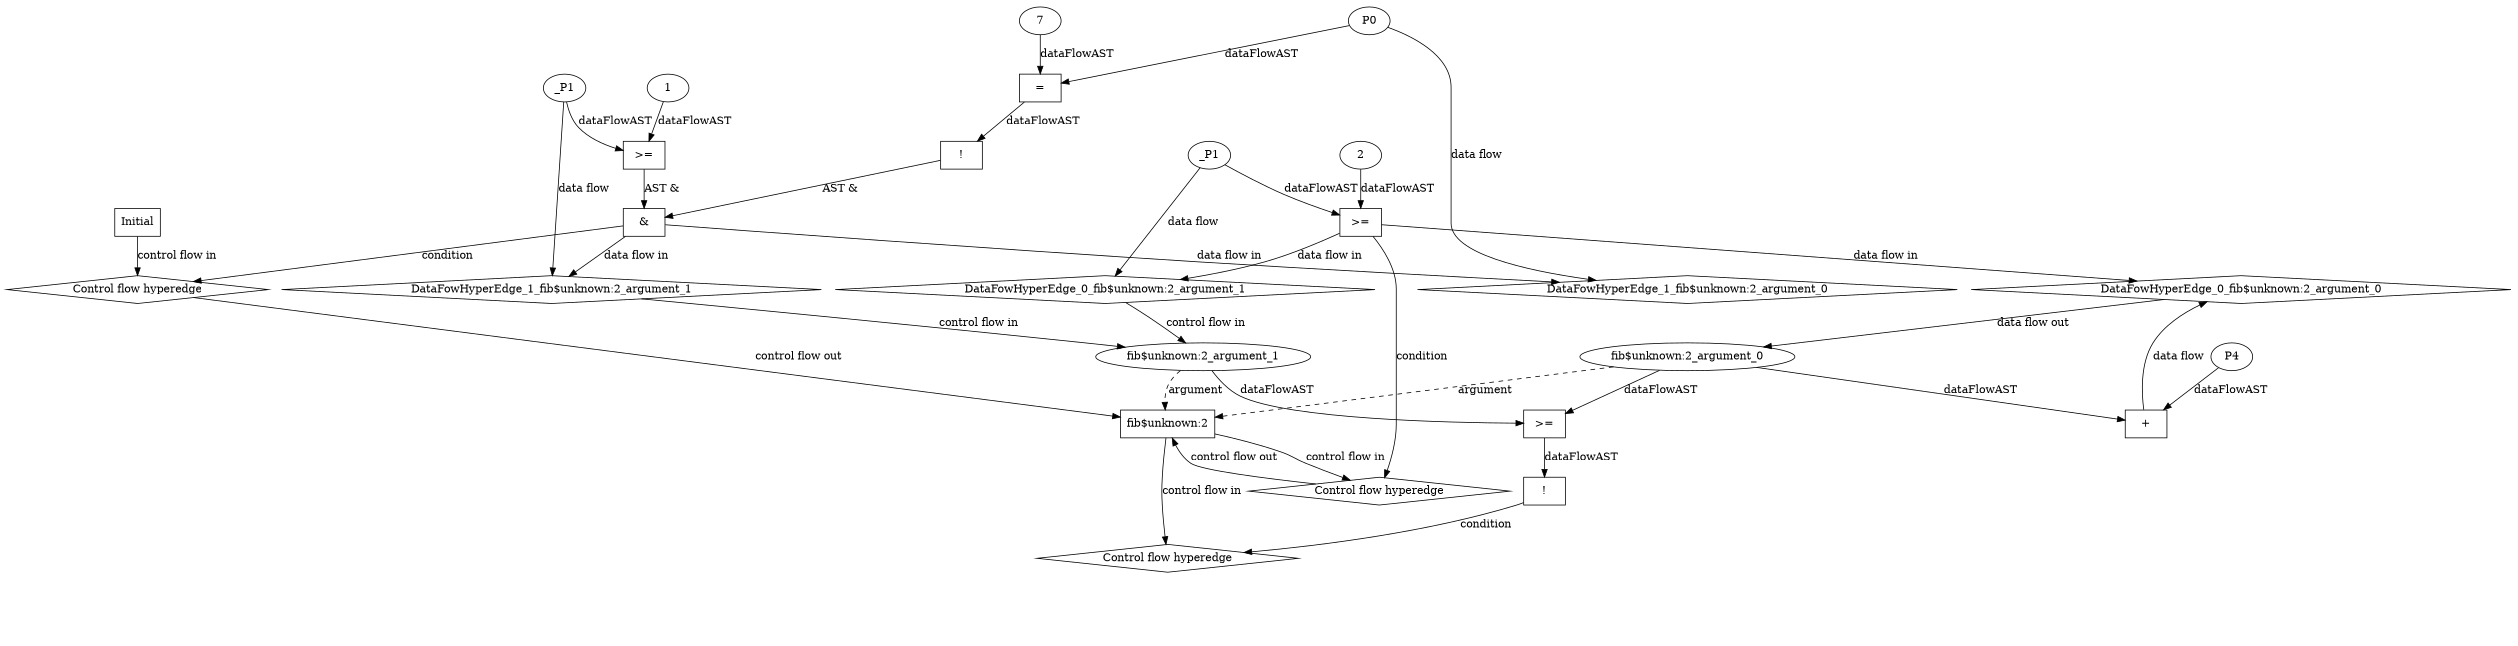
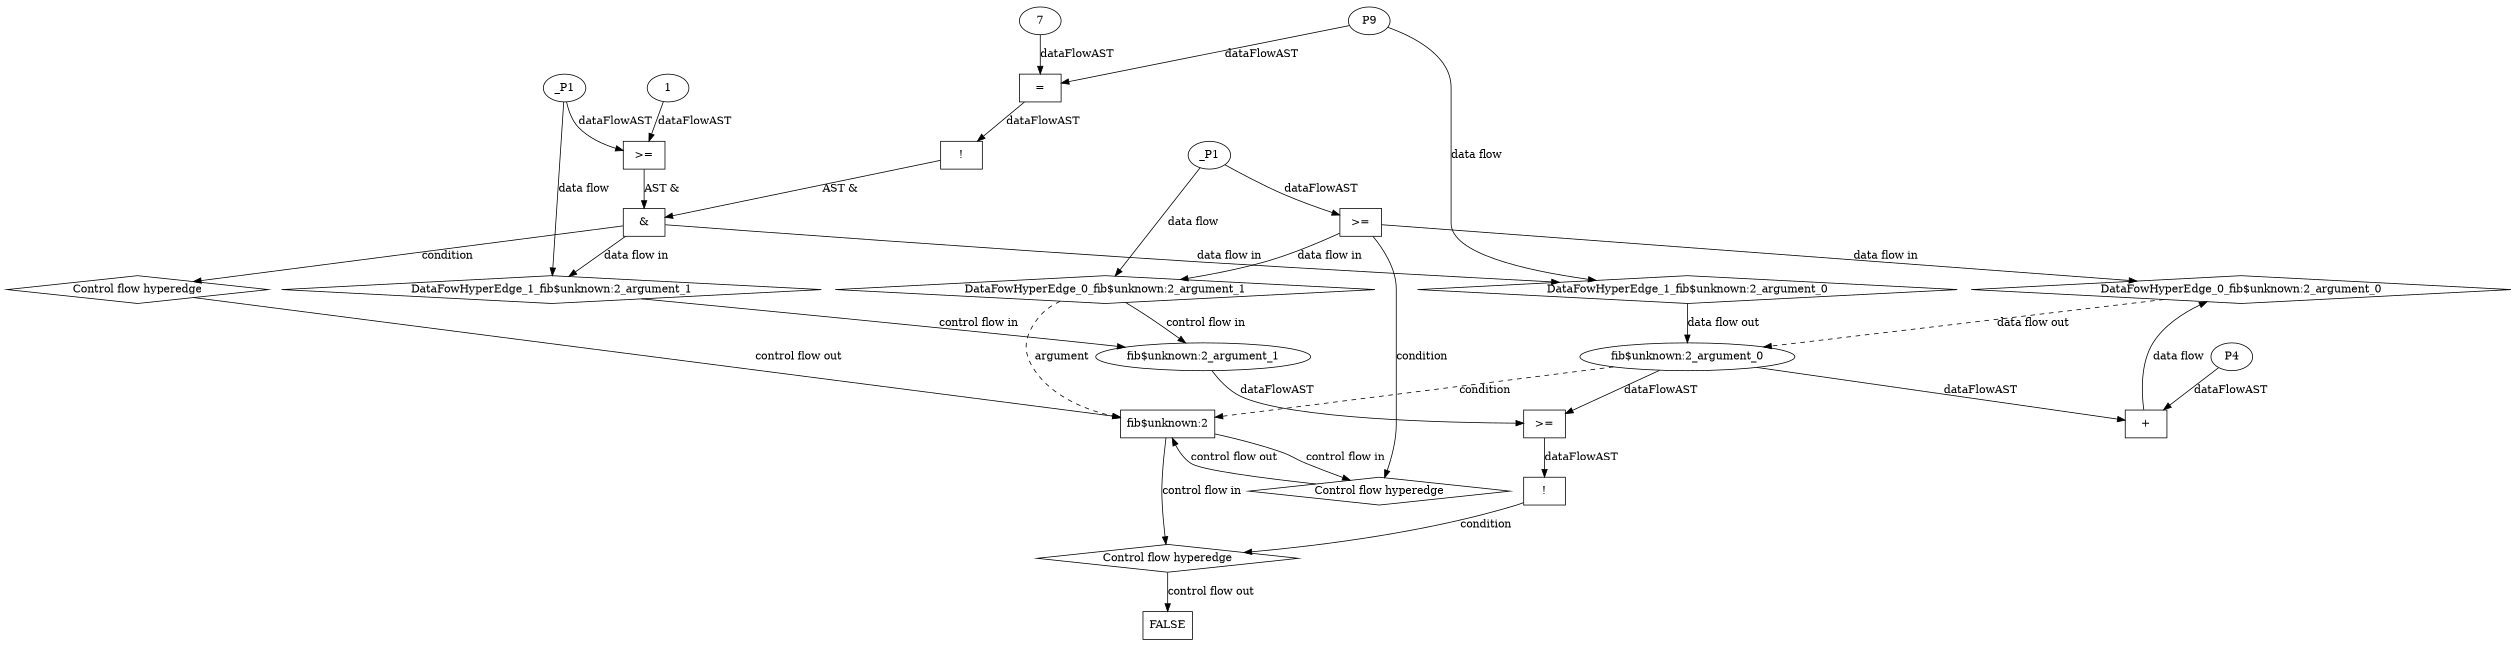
node "P0": label "P0" -> "P9"
node "2": removed
node "Initial": removed
edge "DataFowHyperEdge_1_fib$unknown:2_argument_0" -> "fib$unknown:2_argument_0": added, label "data flow out"
edge "DataFowHyperEdge_0_fib$unknown:2_argument_0" -> "fib$unknown:2_argument_0": style solid -> dashed
edge "fib$unknown:2_argument_1" -> "fib$unknown:2": now "DataFowHyperEdge_0_fib$unknown:2_argument_1" -> "fib$unknown:2"
edge "fib$unknown:2_argument_0" -> "fib$unknown:2": label "argument" -> "condition"
node "FALSE": added
